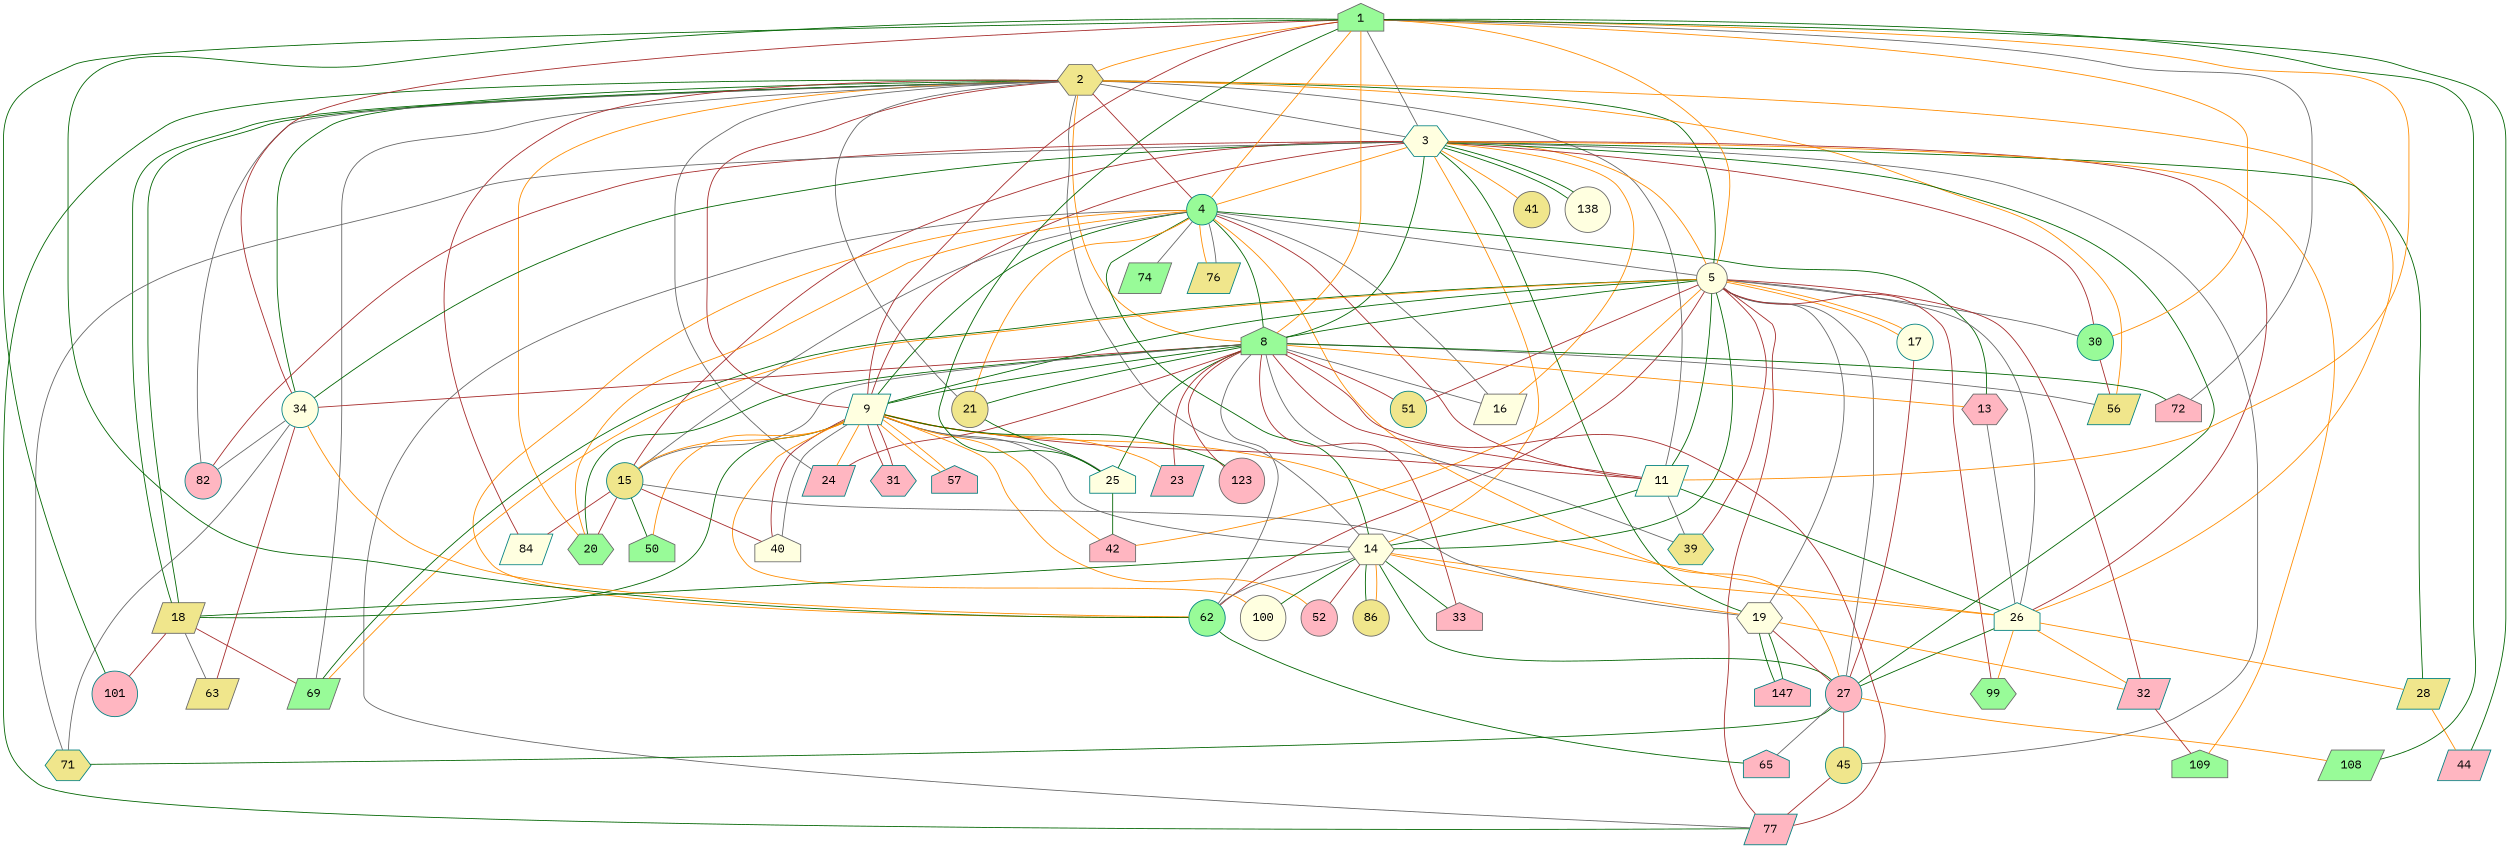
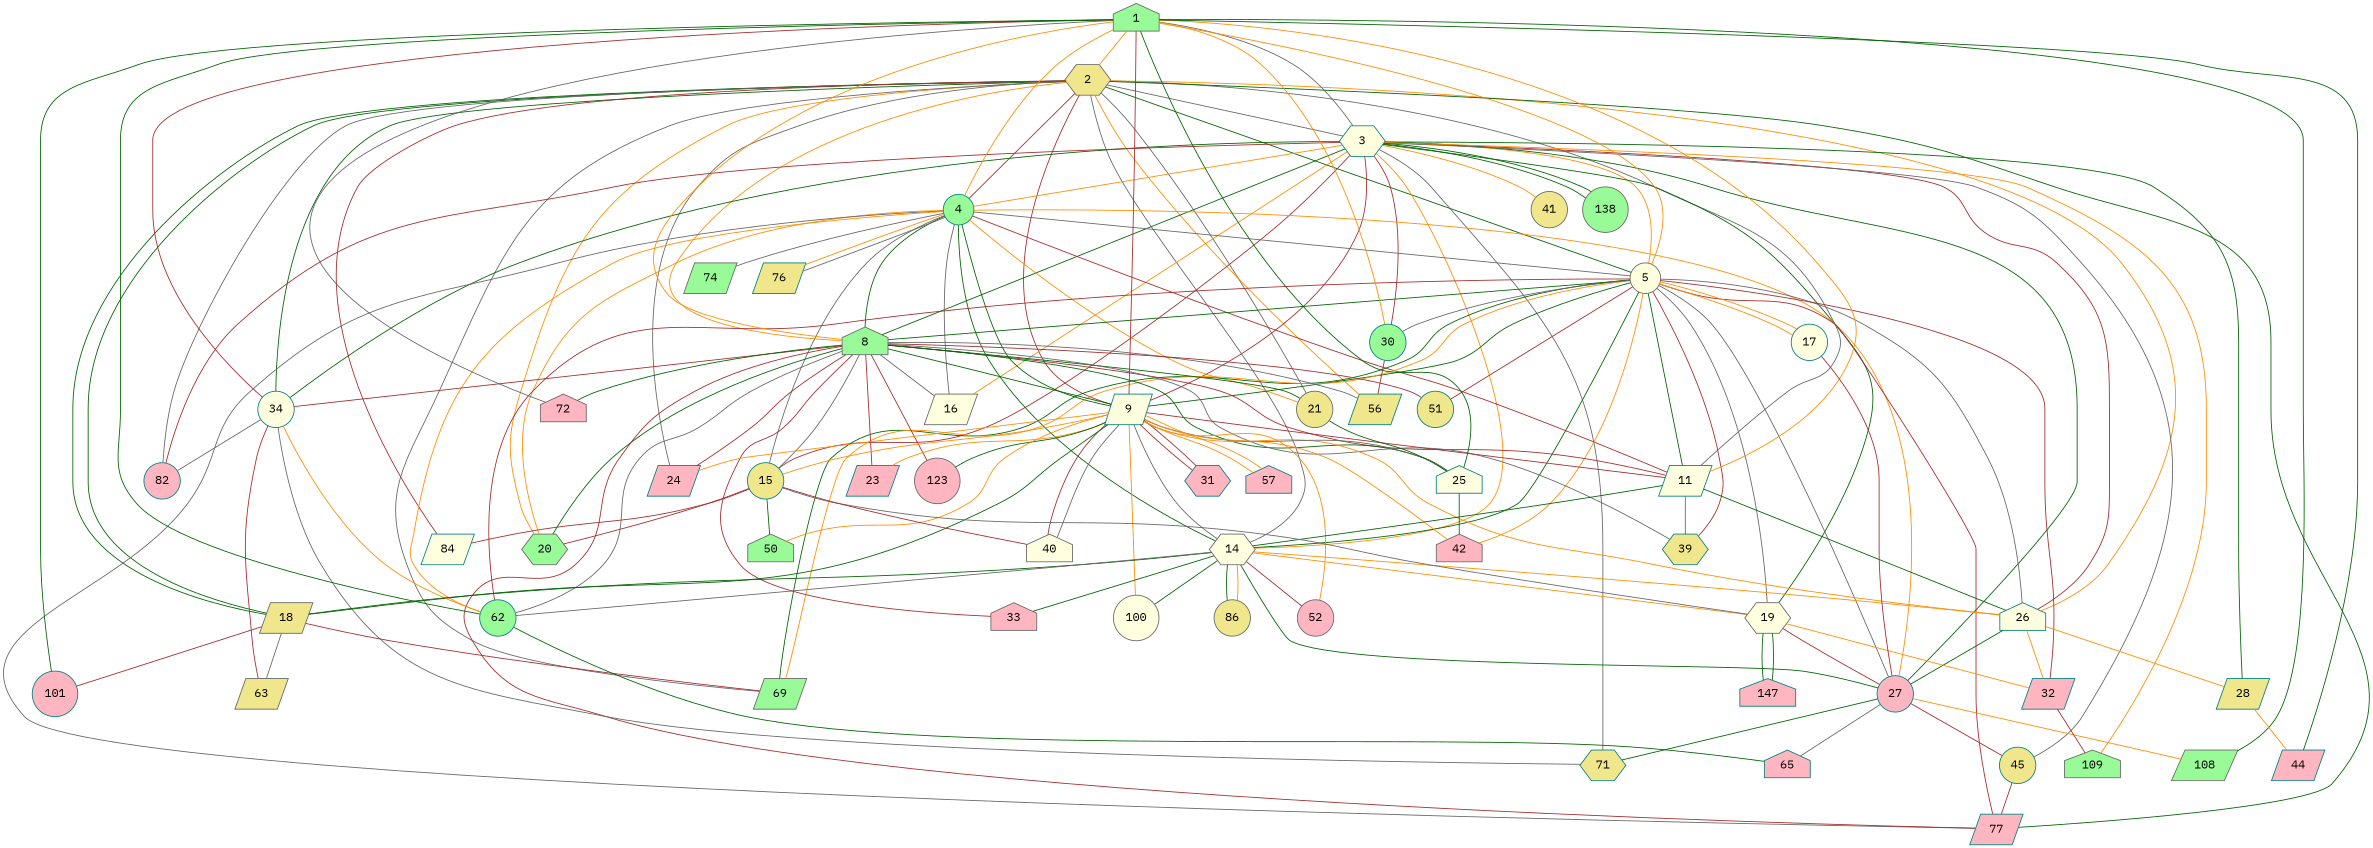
node "138": fillcolor lightyellow -> palegreen
node "13": removed
node "99": removed
